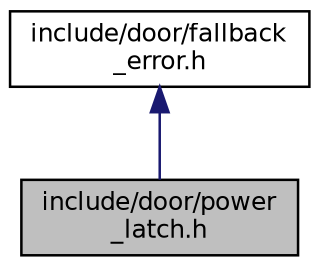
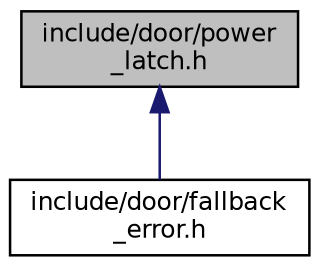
edge "include/door/power _latch.h" -> "include/door/fallback _error.h": reversed
